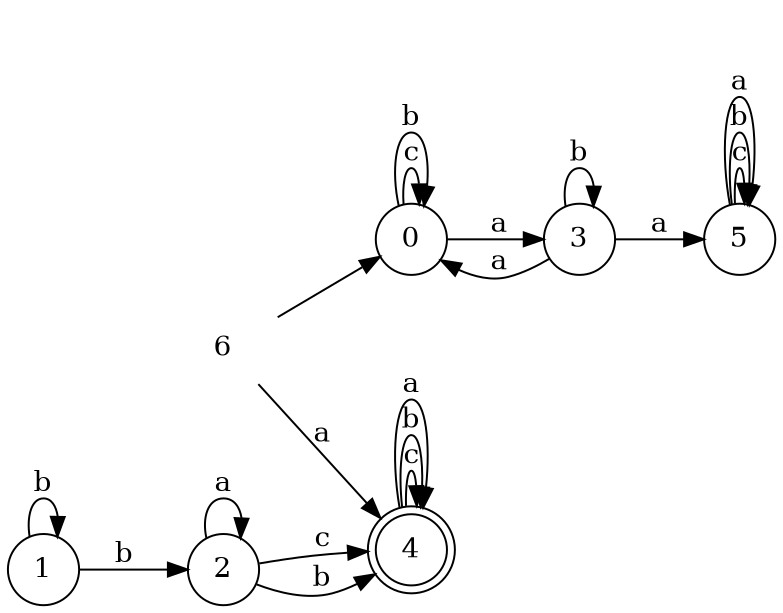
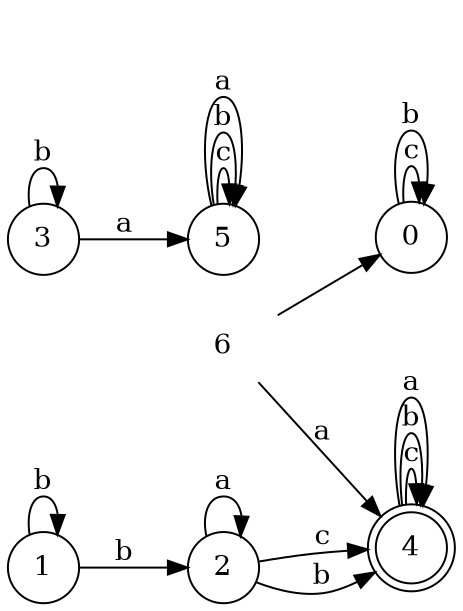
edge "0" -> "3": removed, label "a"
edge "3" -> "0": removed, label "a"
